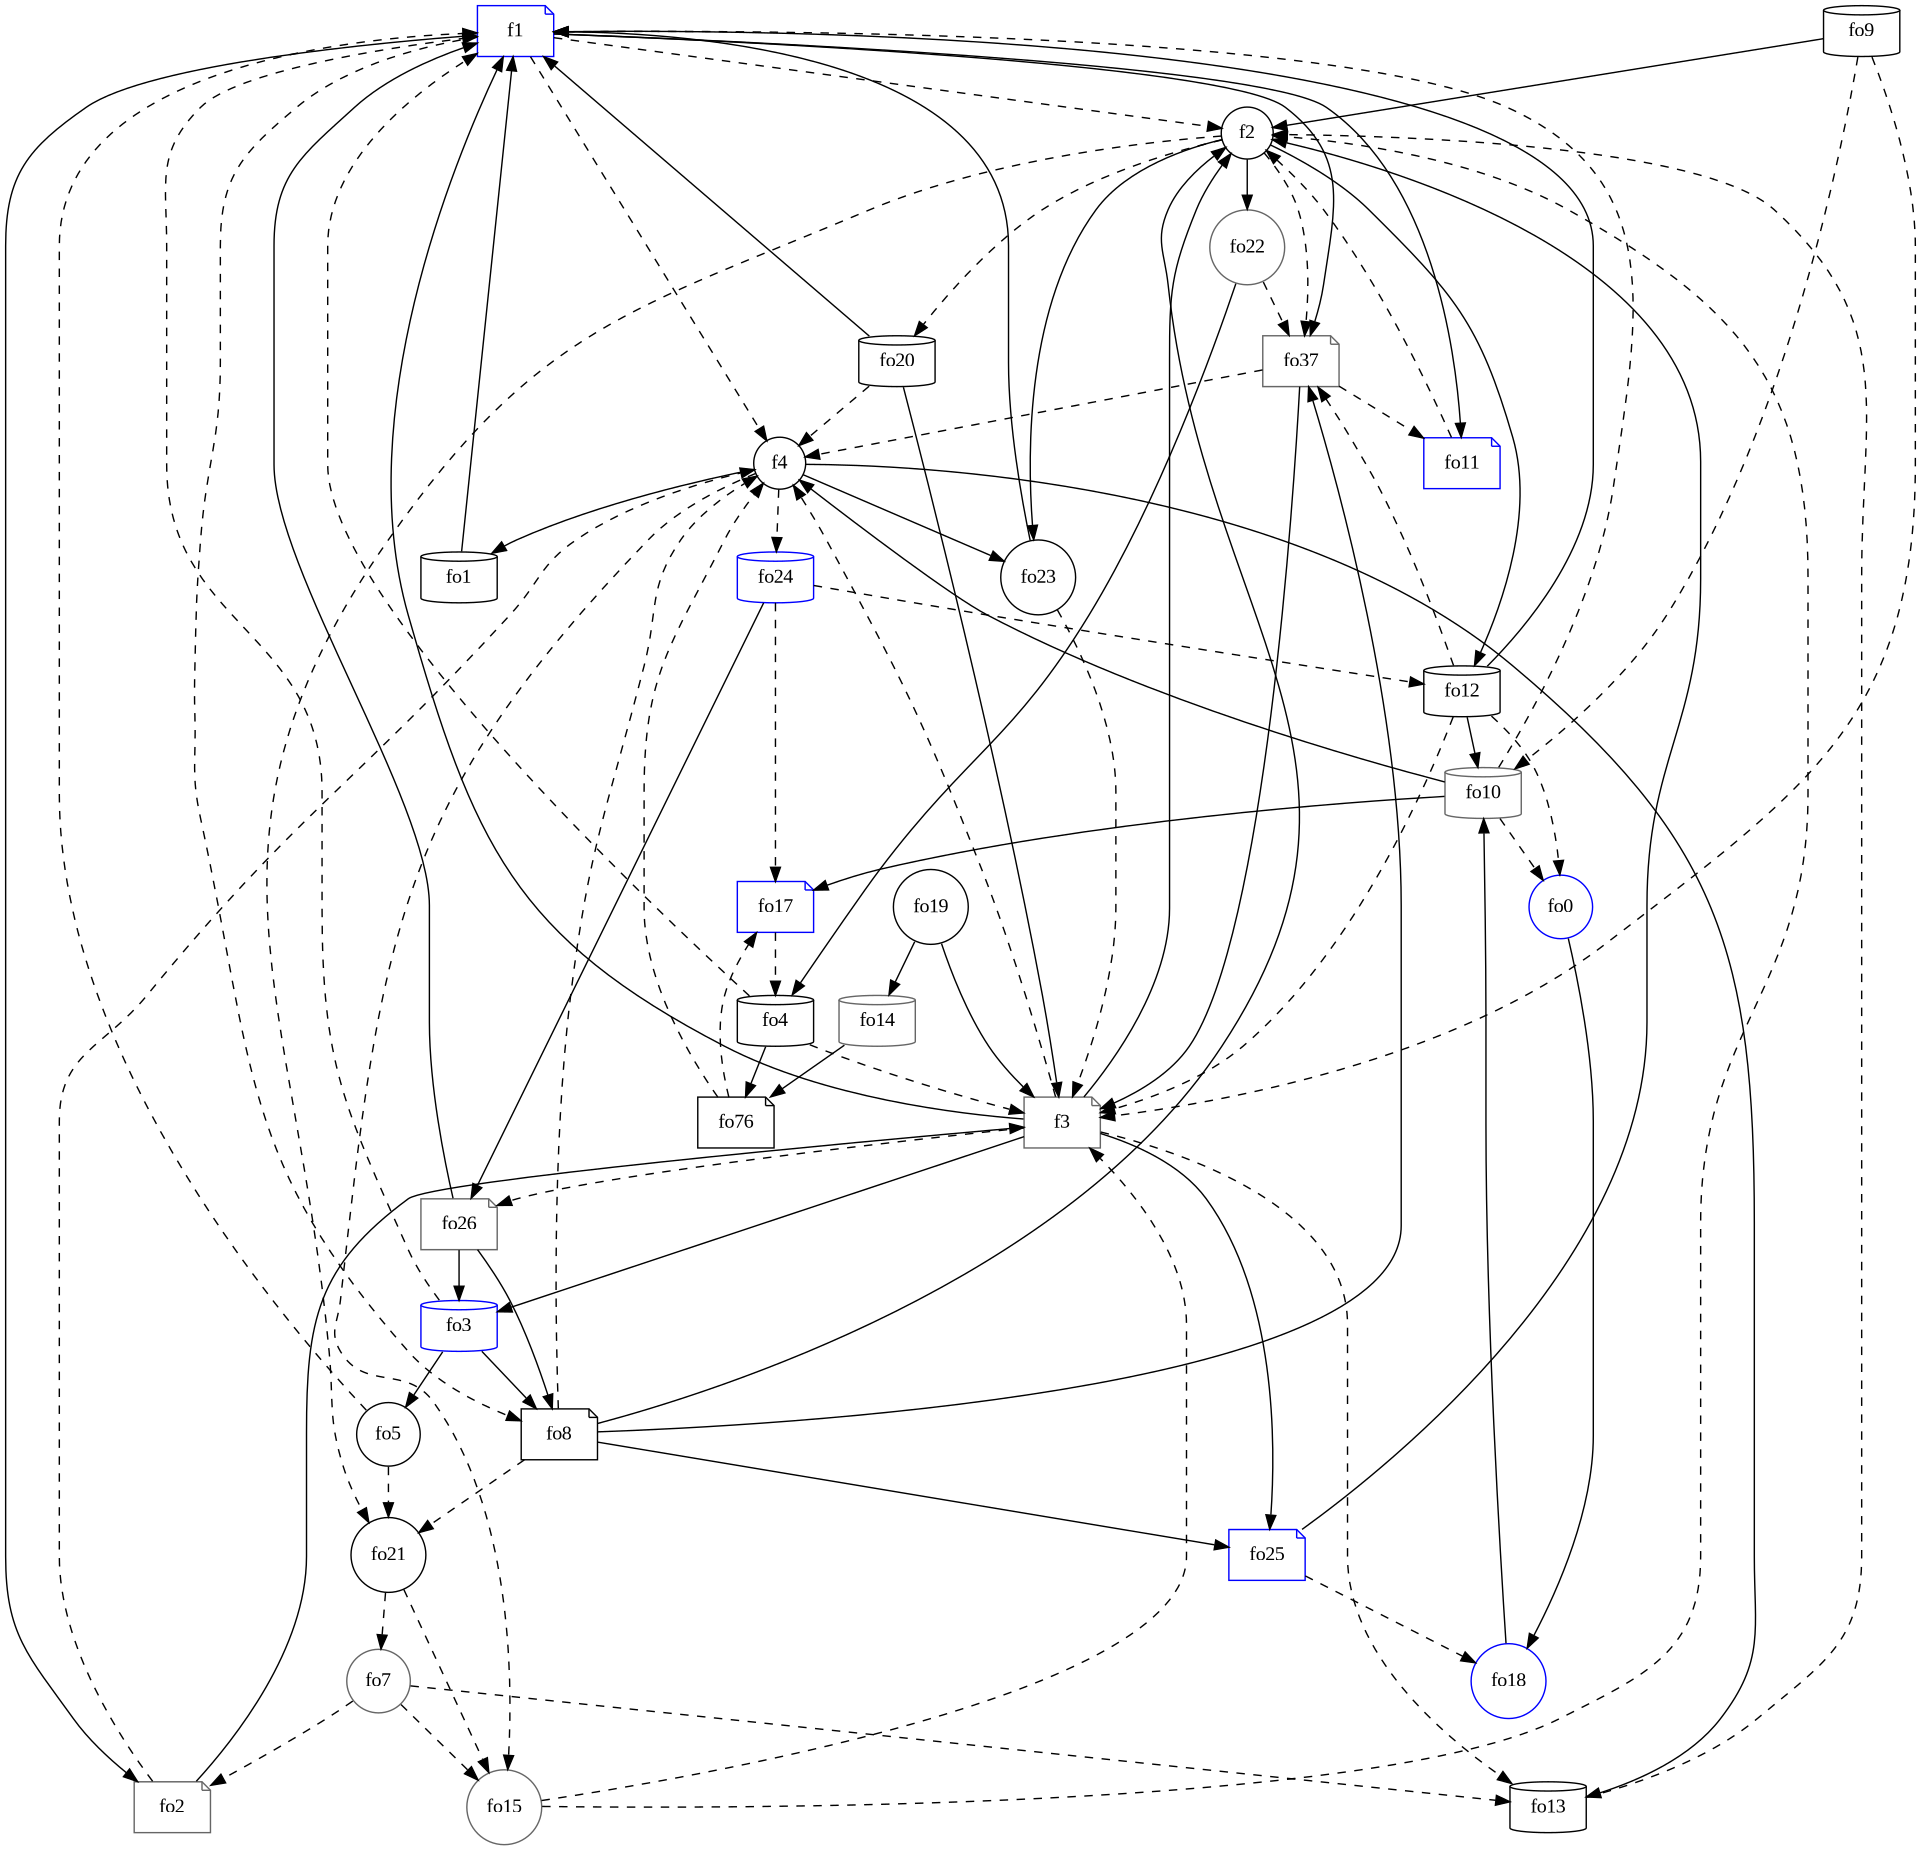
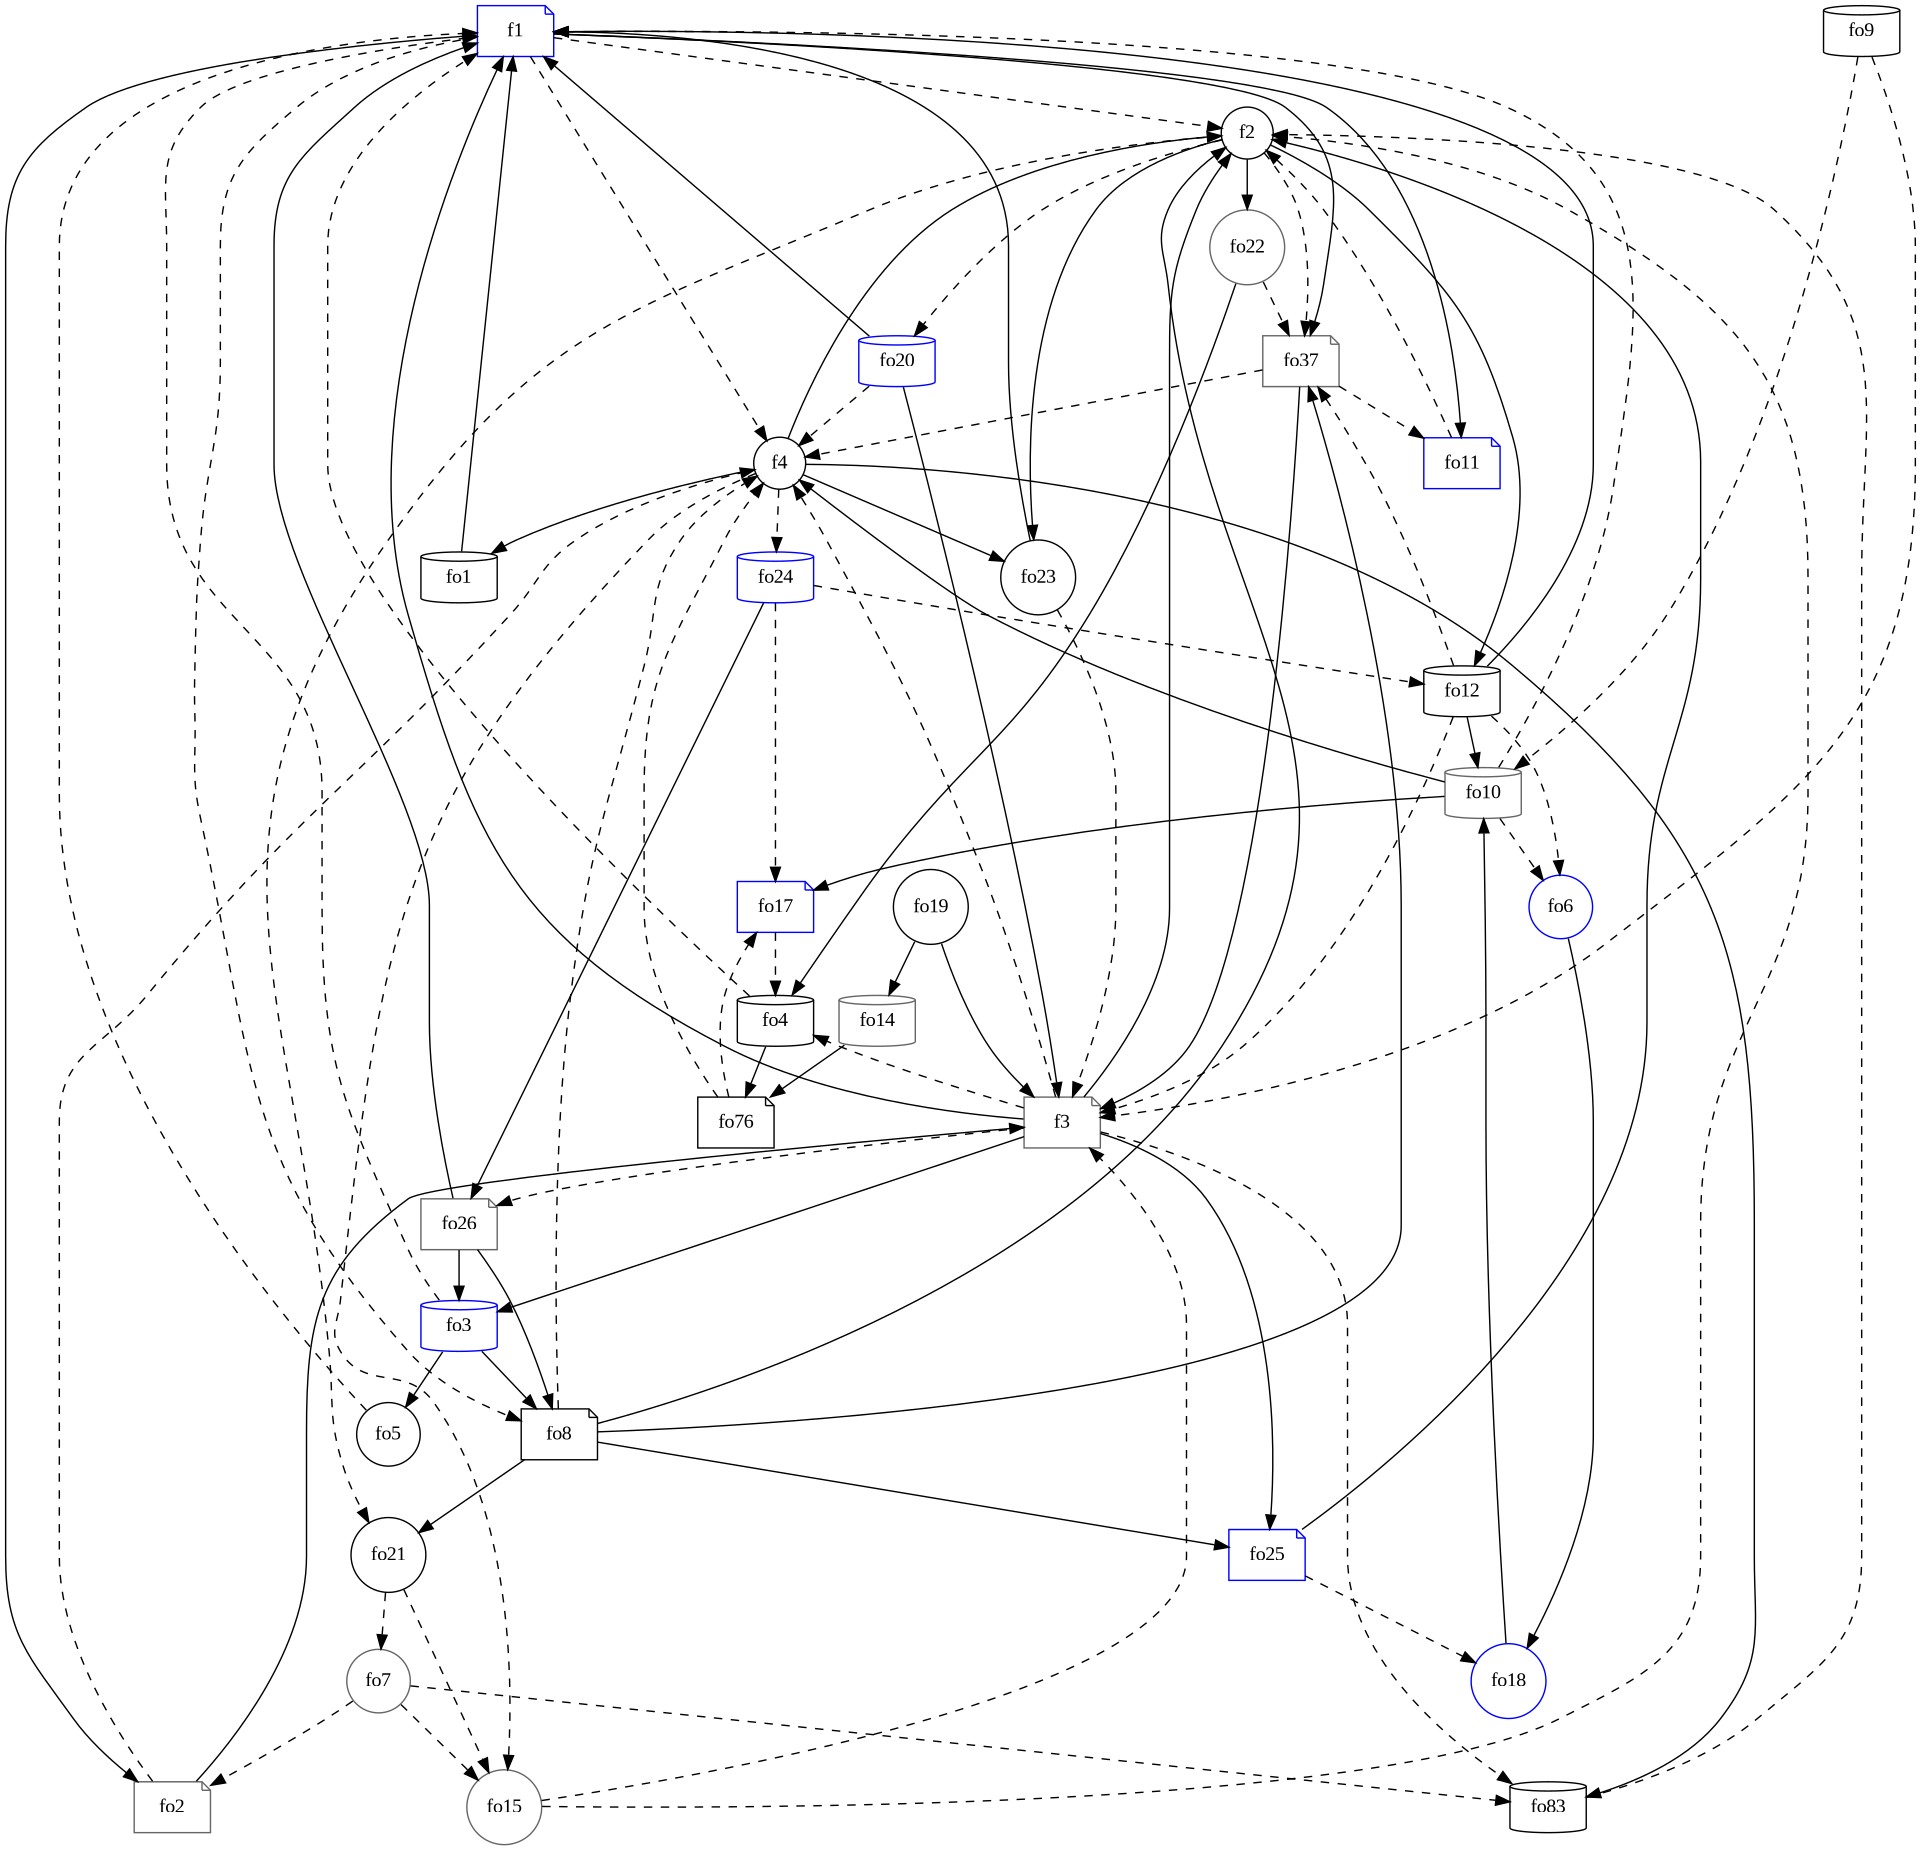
edge "fo9" -> "f2": now "f4" -> "f2"
node "fo20": color black -> blue
node "fo0": label "fo0" -> "fo6"
edge "fo4" -> "f3": reversed
edge "fo5" -> "fo21": removed
edge "fo8" -> "fo21": style dashed -> solid
node "fo13": label "fo13" -> "fo83"
